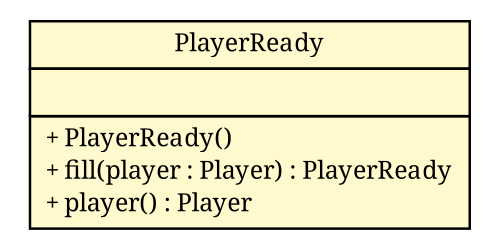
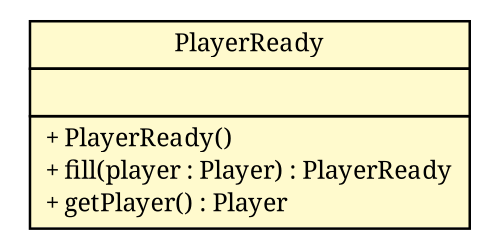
node "PlayerReady": text "+ player() : Player" -> "+ getPlayer() : Player"
